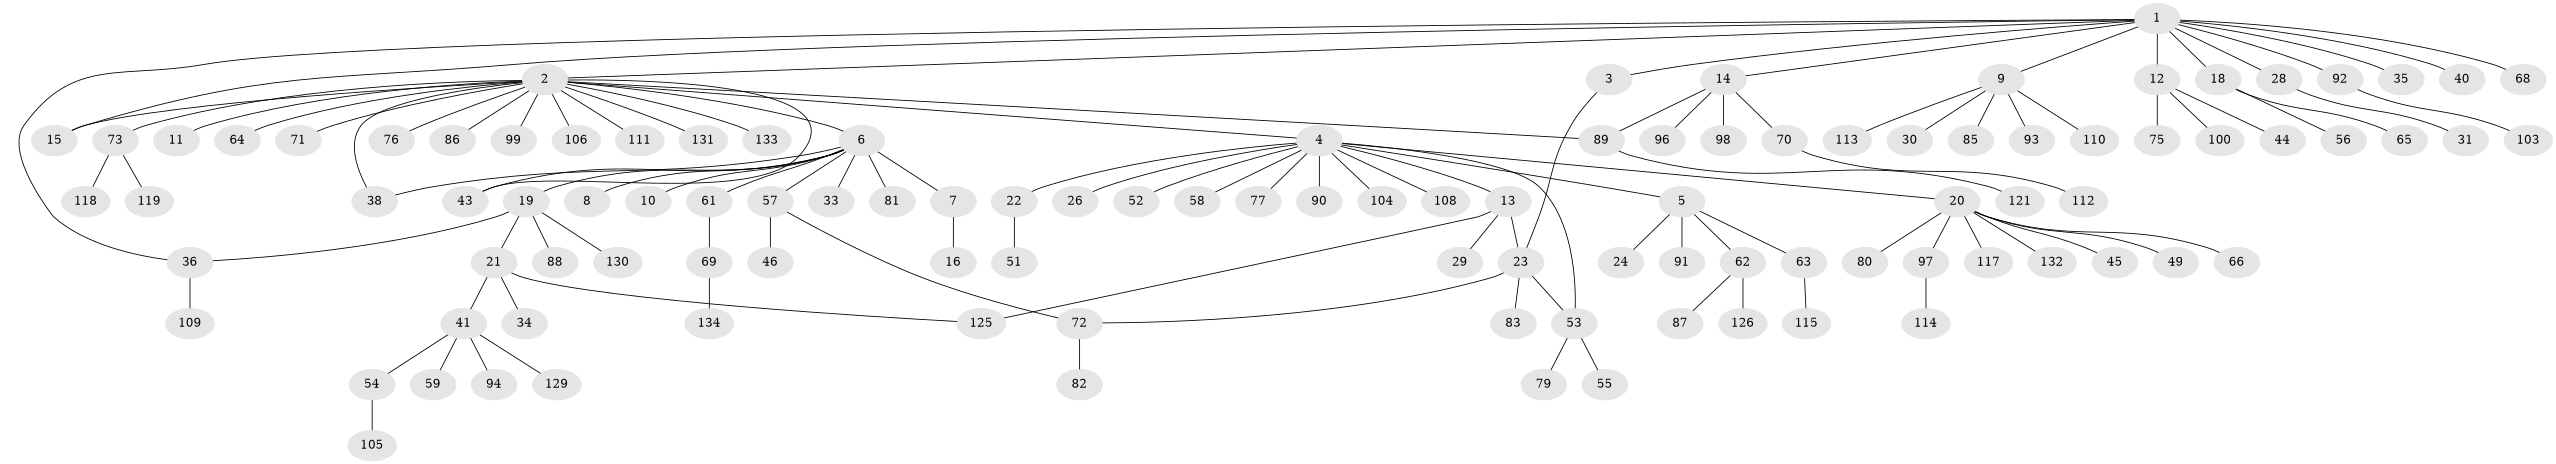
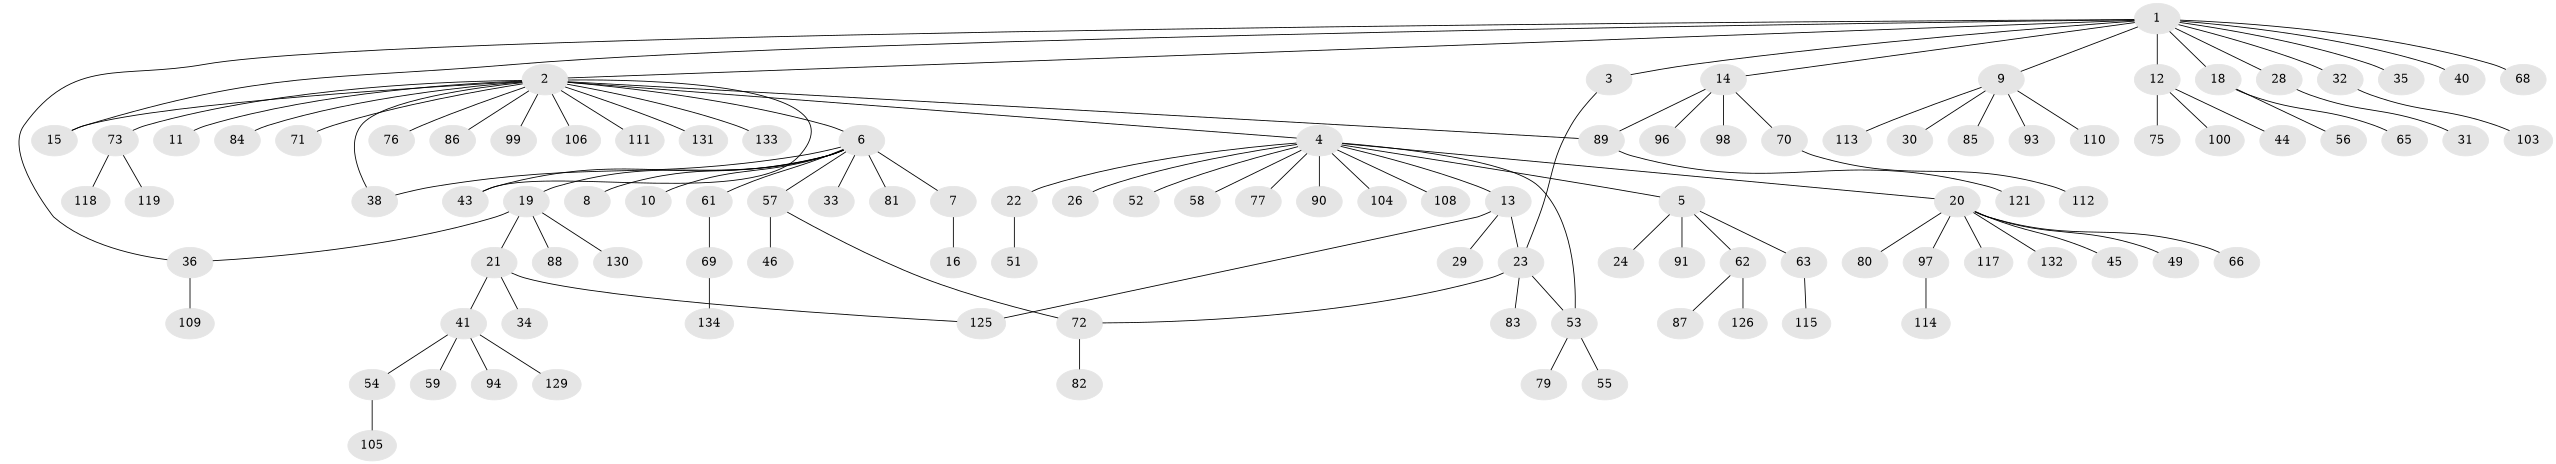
node "92": label "92" -> "32"
node "64": label "64" -> "84"
